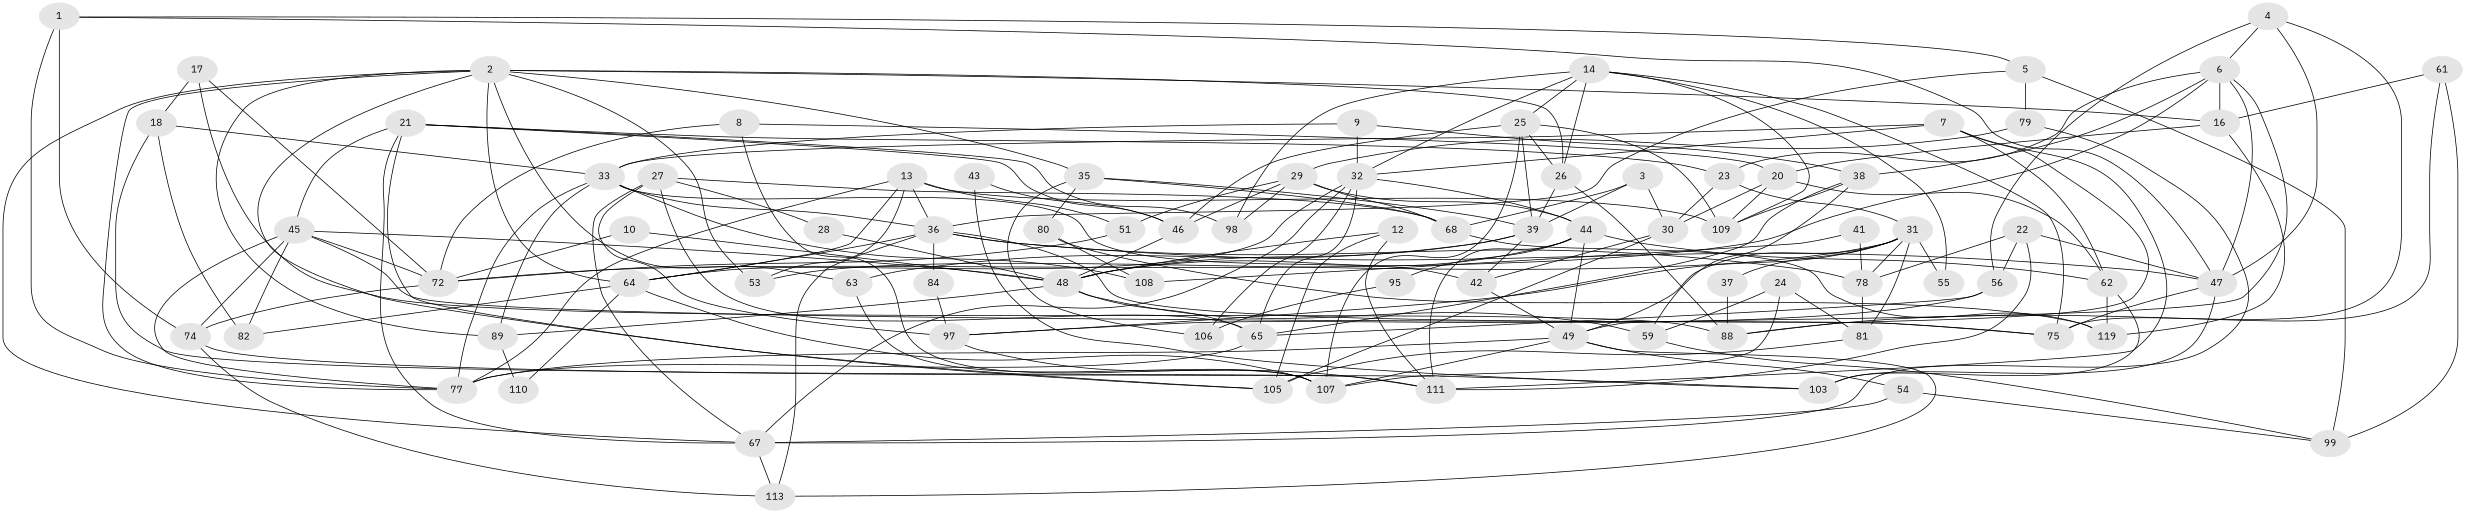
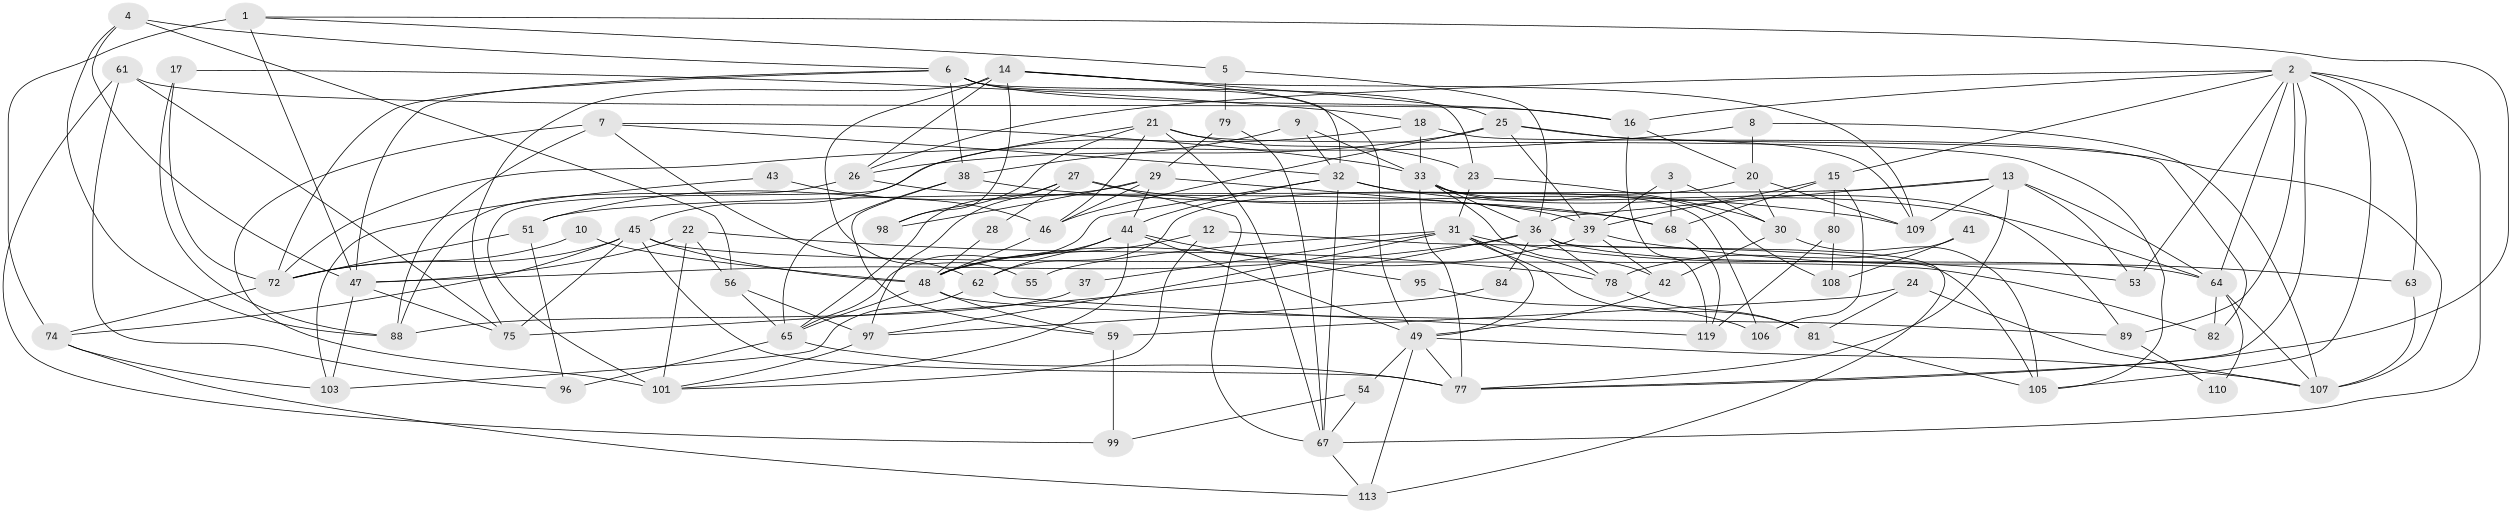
node "35": label "35" -> "15"
edge "5" -- "99": removed
node "96": added
node "111": label "111" -> "101"
